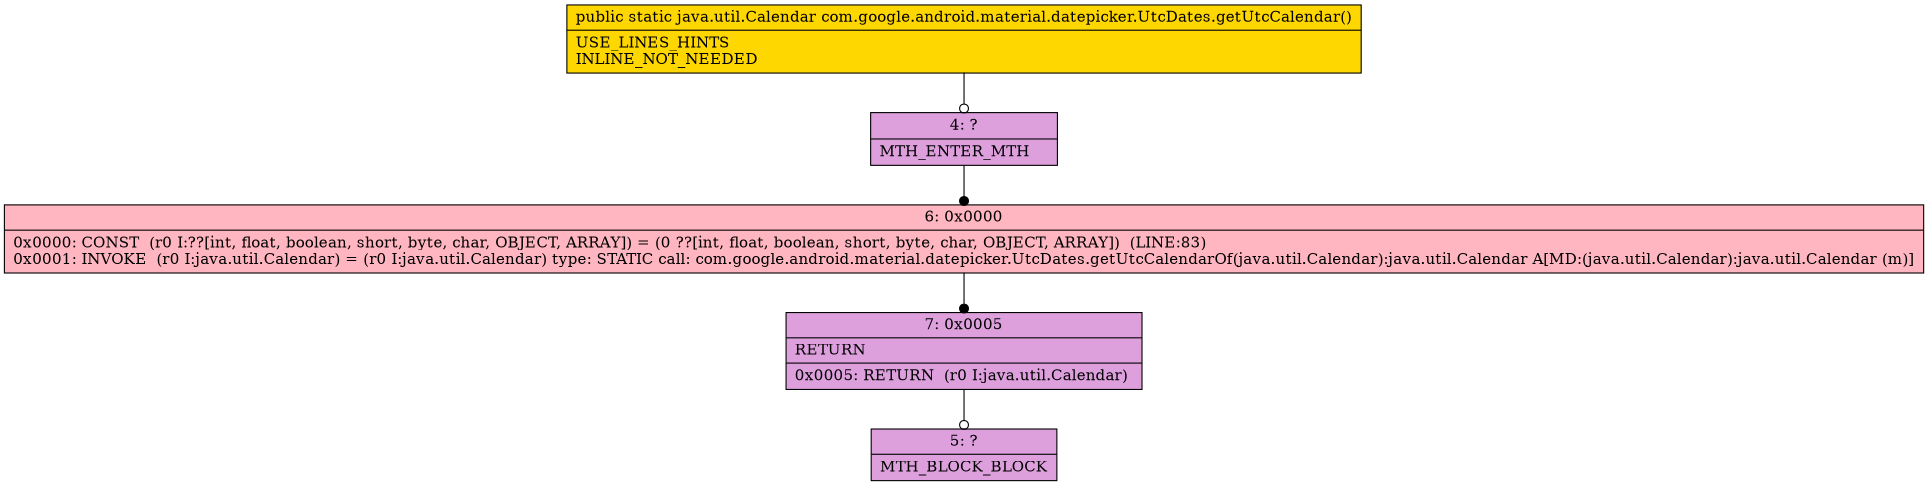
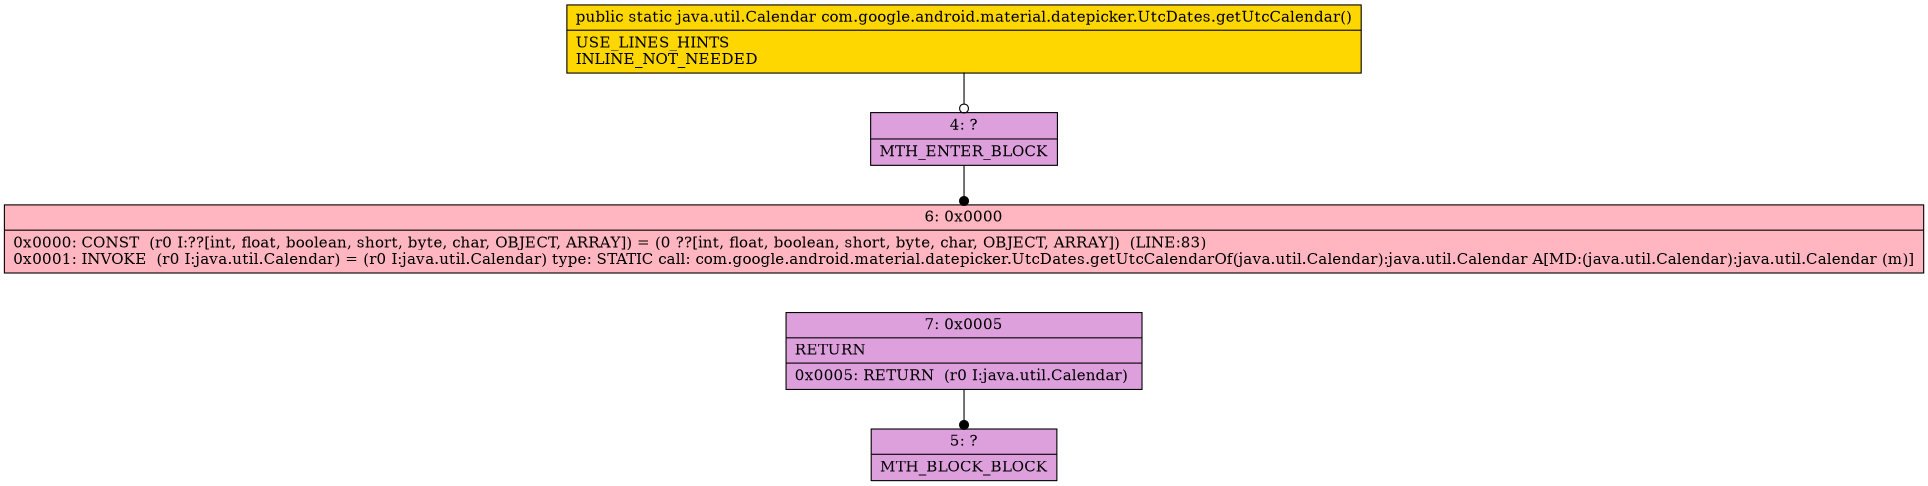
node "4: ?": text "MTH_ENTER_MTH" -> "MTH_ENTER_BLOCK"
edge "6: 0x0000" -> "7: 0x0005": removed
edge "7: 0x0005" -> "5: ?": arrowhead odot -> dot
